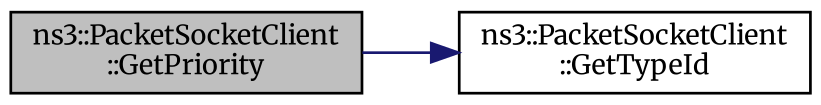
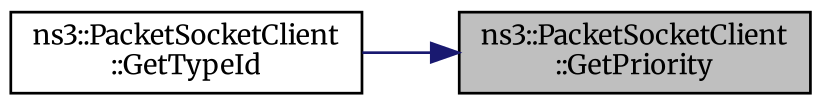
edge "ns3::PacketSocketClient ::GetPriority" -> "ns3::PacketSocketClient ::GetTypeId": reversed
